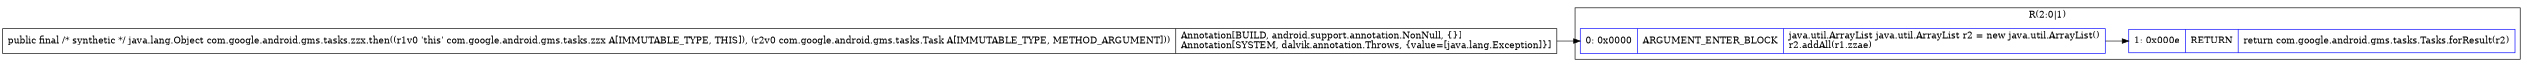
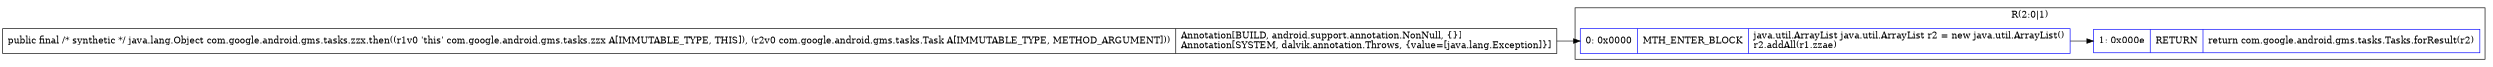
node "0: 0x0000": text "ARGUMENT_ENTER_BLOCK" -> "MTH_ENTER_BLOCK"
